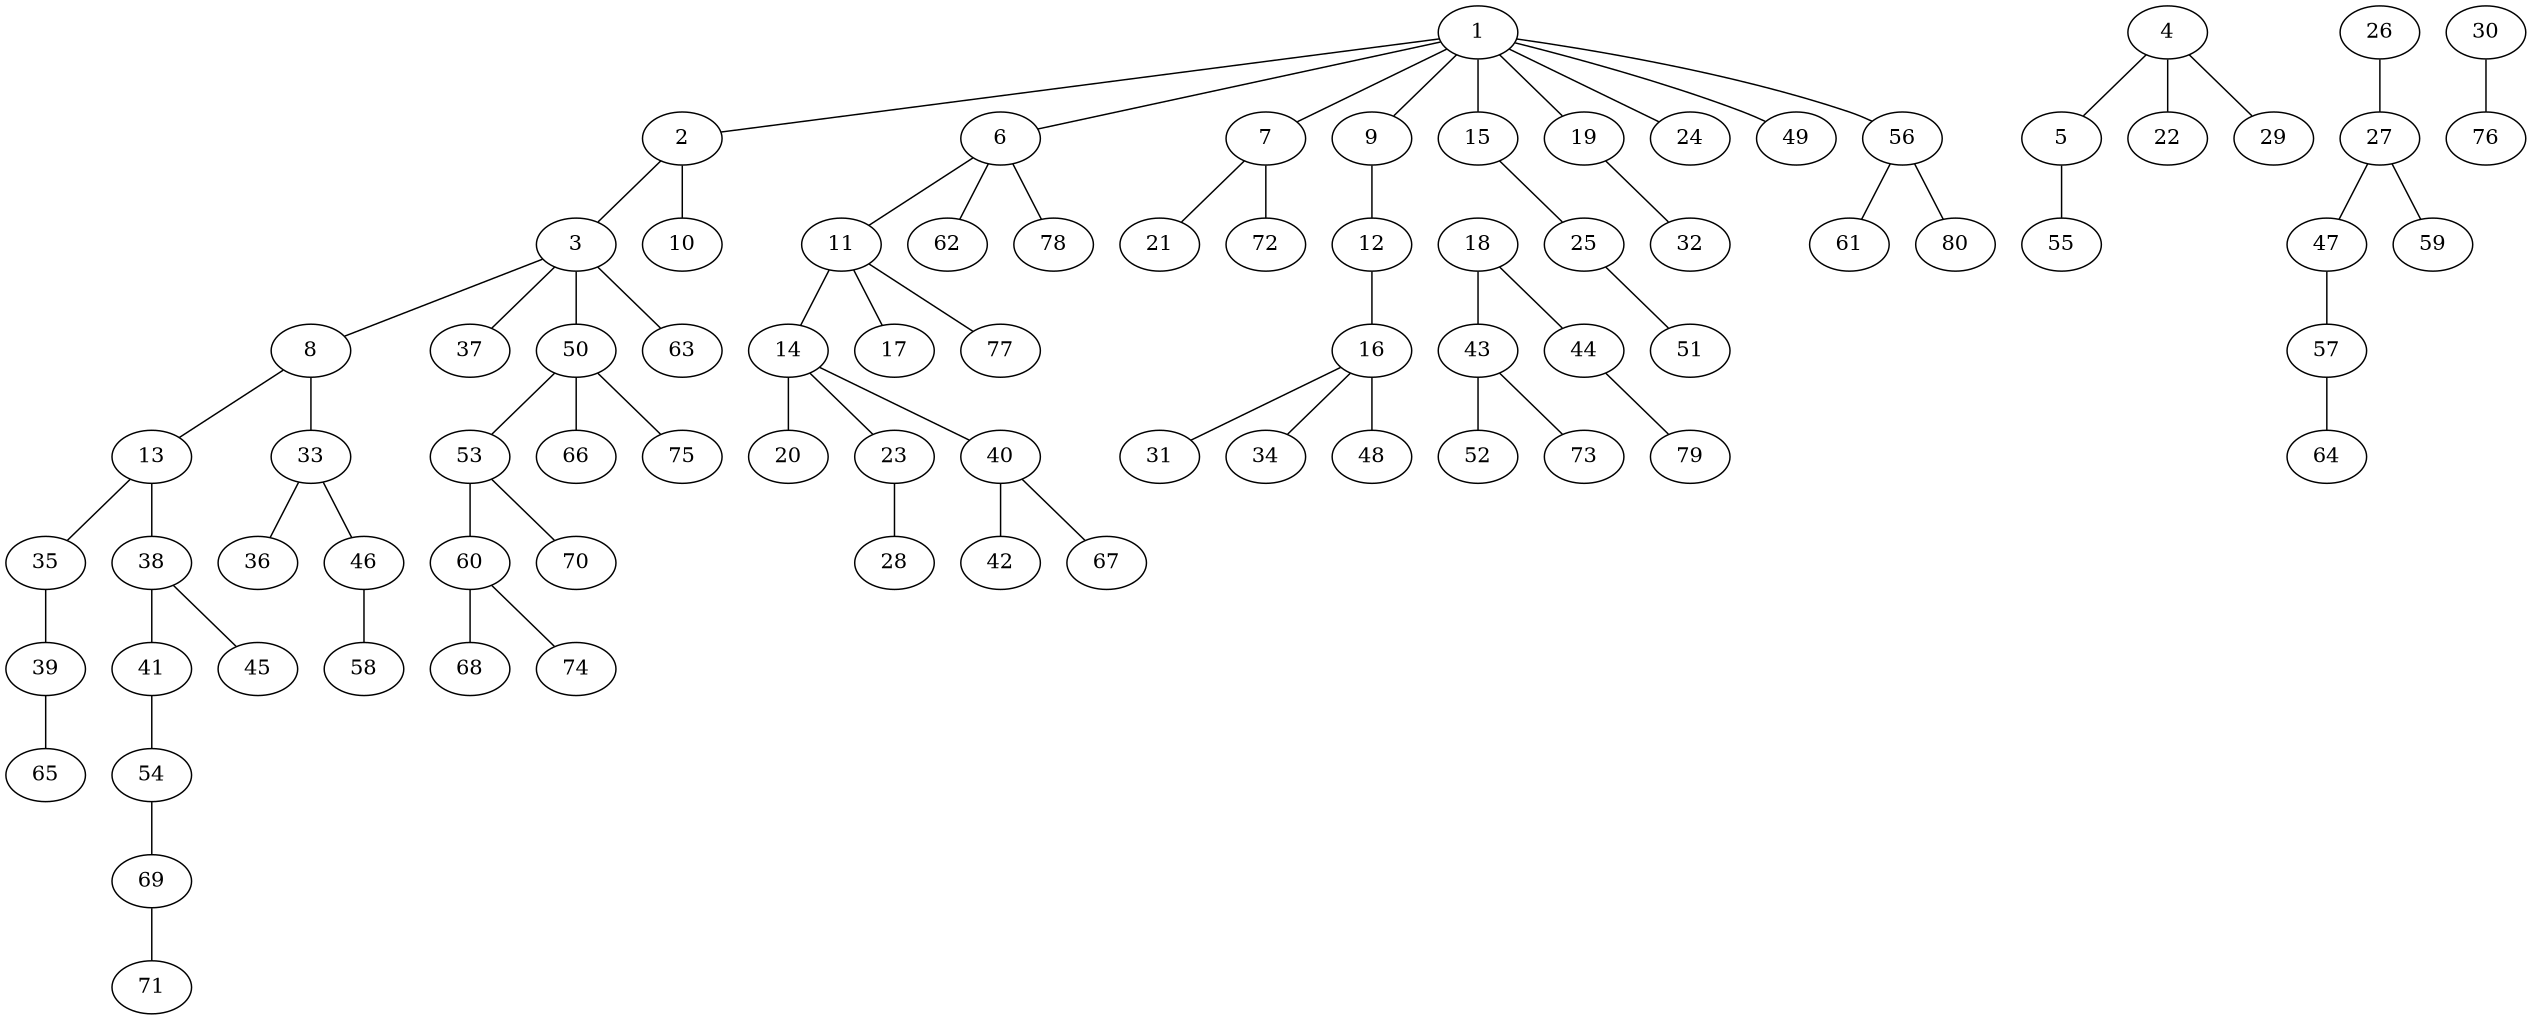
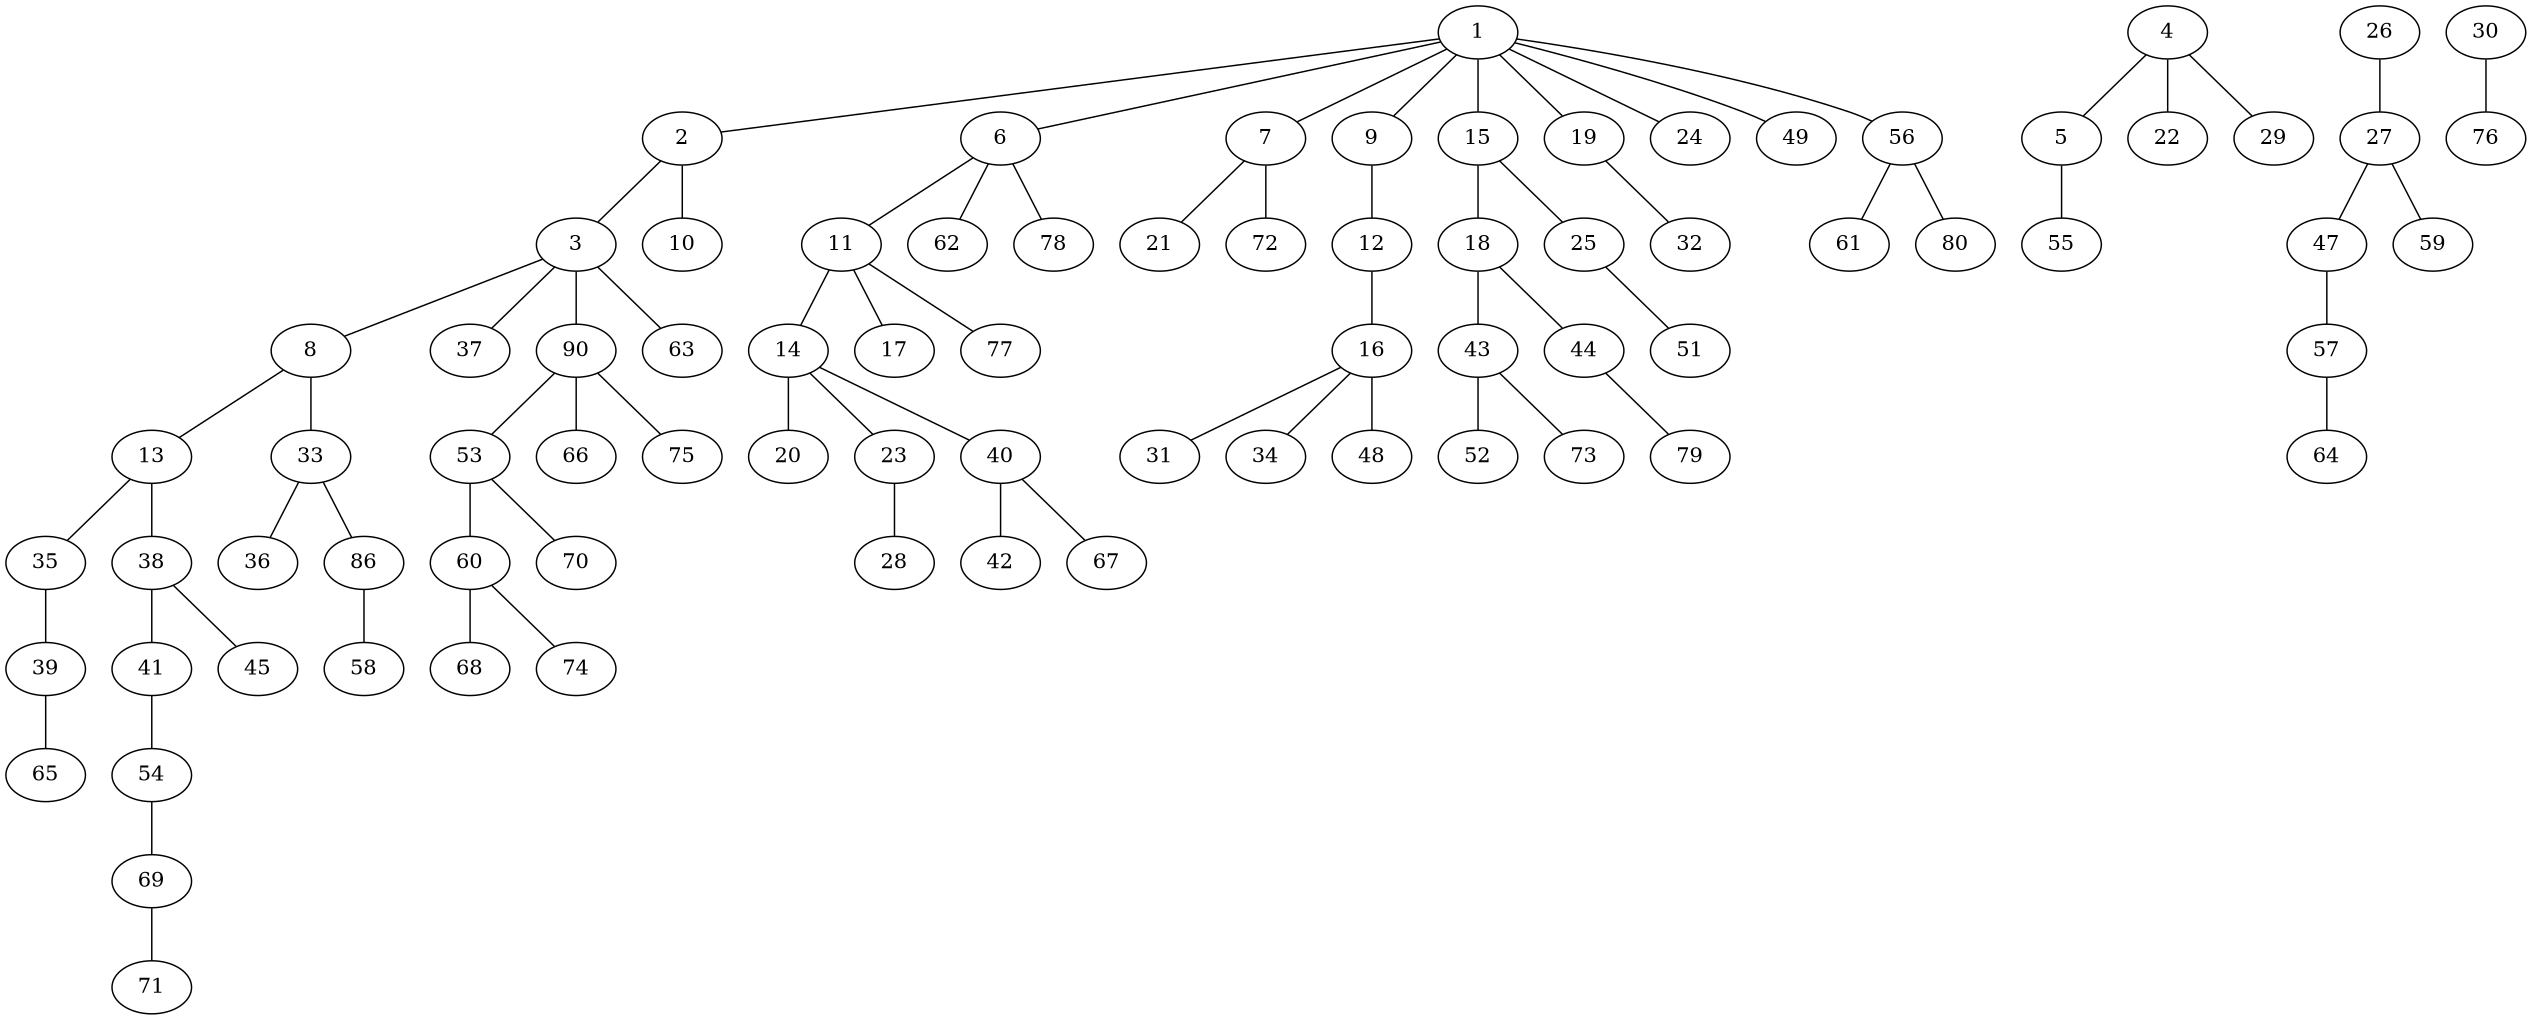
edge "15" -- "18": added
node "50": label "50" -> "90"
node "46": label "46" -> "86"
